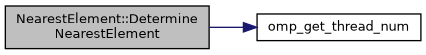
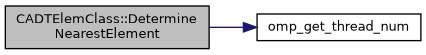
node "NearestElement::Determine NearestElement": label "NearestElement::Determine NearestElement" -> "CADTElemClass::Determine NearestElement"
